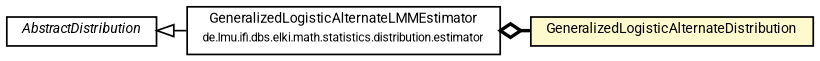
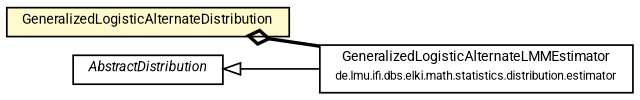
edge "GeneralizedLogisticAlternateDistribution" -> "GeneralizedLogisticAlternateLMMEstimator": reversed
